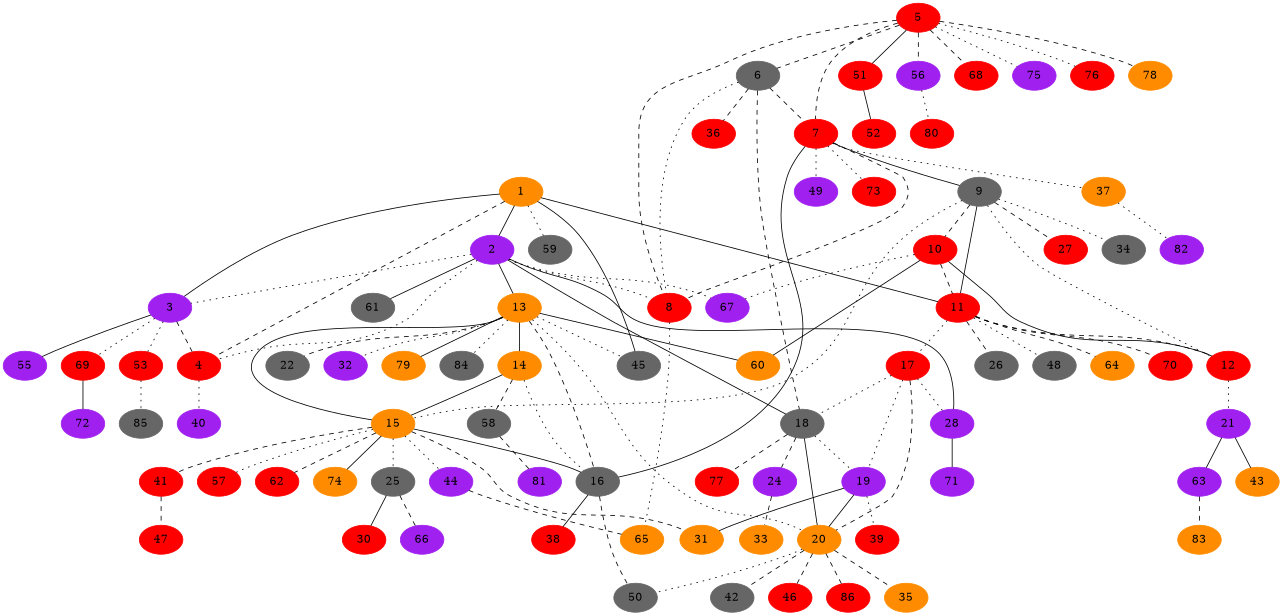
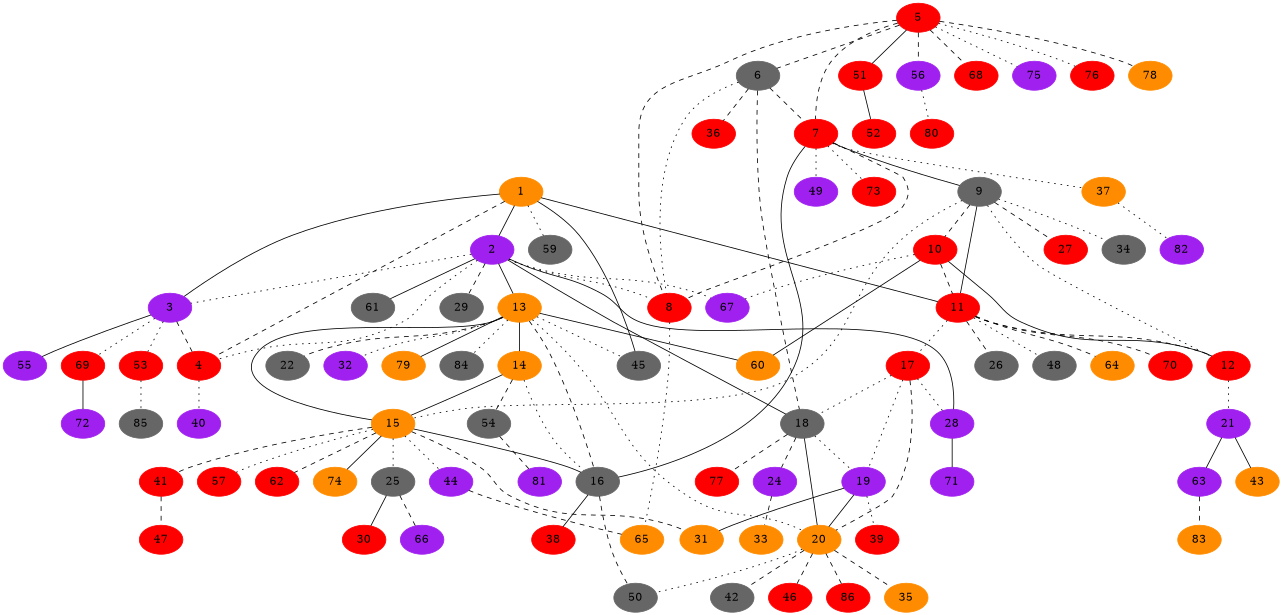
node "29": added
node "58": label "58" -> "54"
